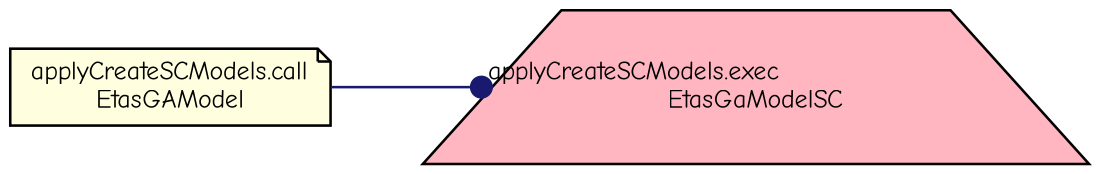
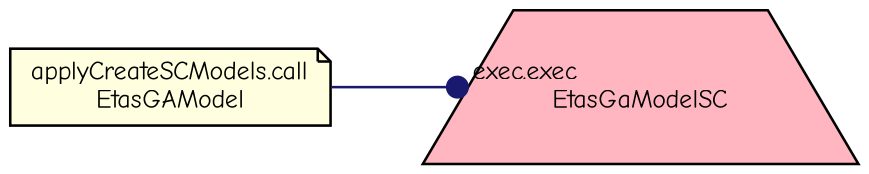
node "applyCreateSCModels.exec EtasGaModelSC": label "applyCreateSCModels.exec EtasGaModelSC" -> "exec.exec EtasGaModelSC"
